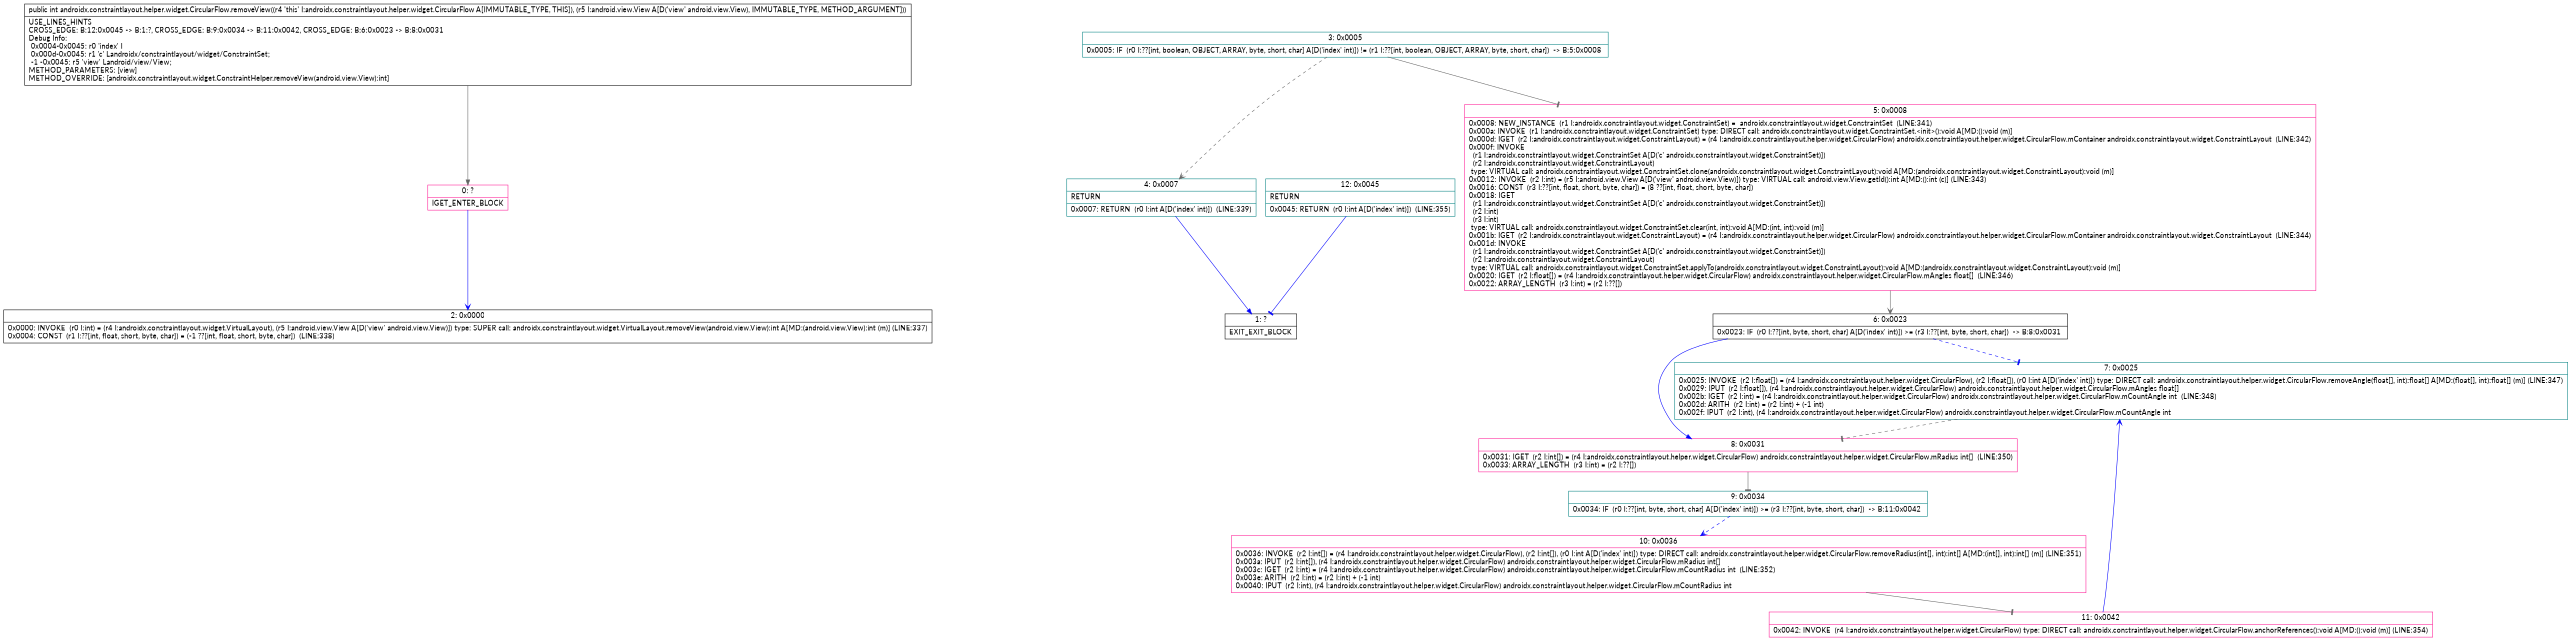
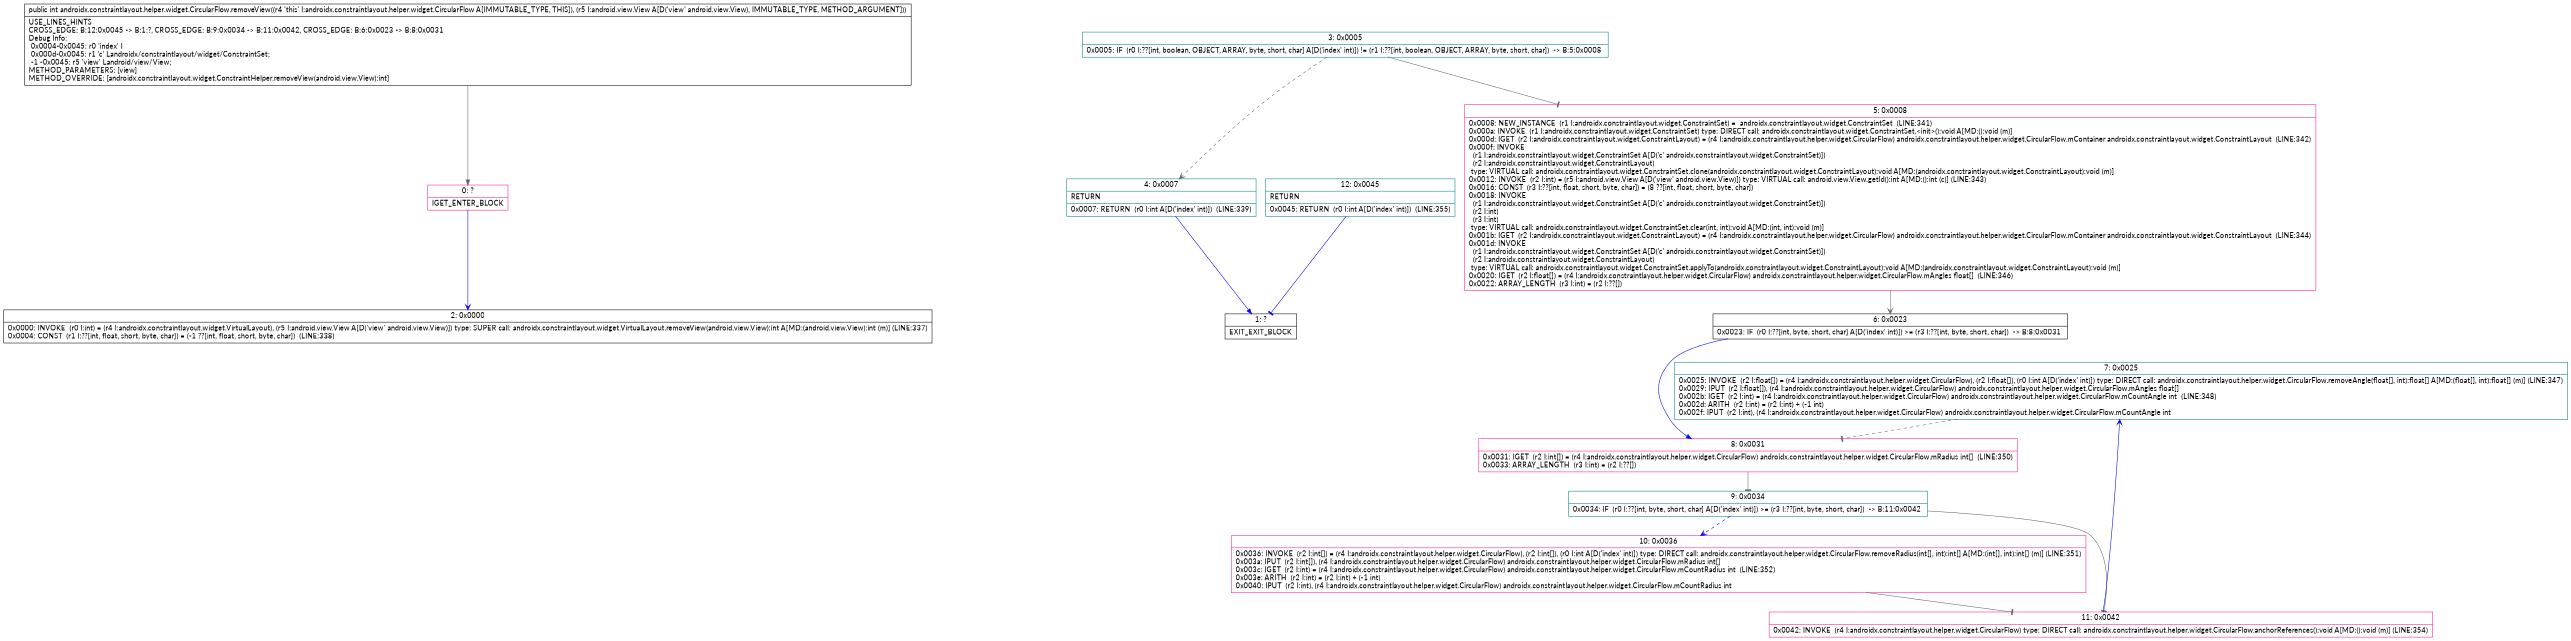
node "5: 0x0008": text "0x0018: IGET" -> "0x0018: INVOKE"
edge "6: 0x0023" -> "7: 0x0025": removed
edge "9: 0x0034" -> "11: 0x0042": added
